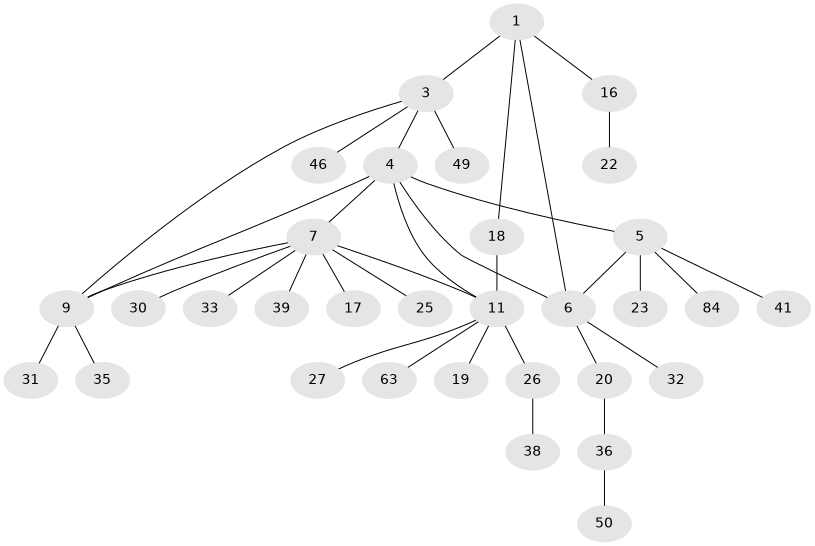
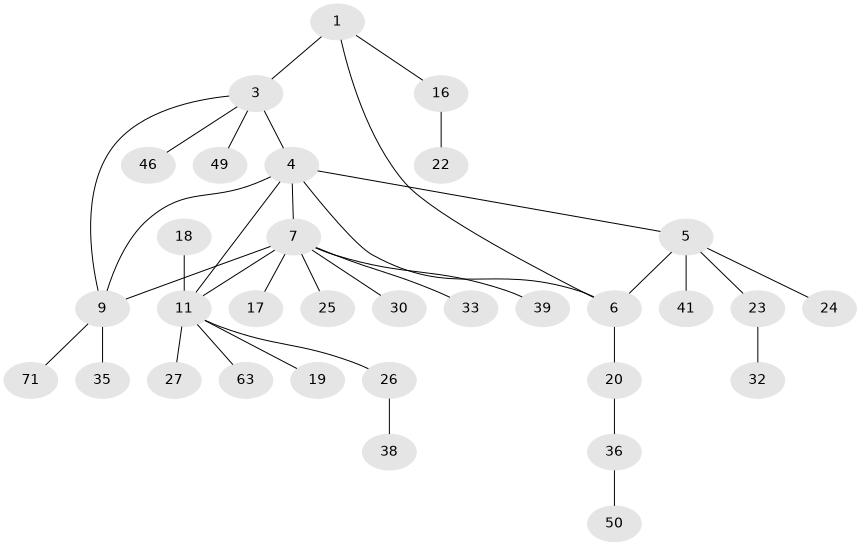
edge "1" -- "18": removed
node "84": label "84" -> "24"
edge "6" -- "32": now "23" -- "32"
node "31": label "31" -> "71"
